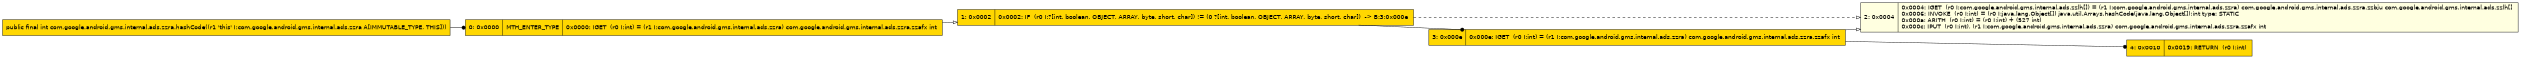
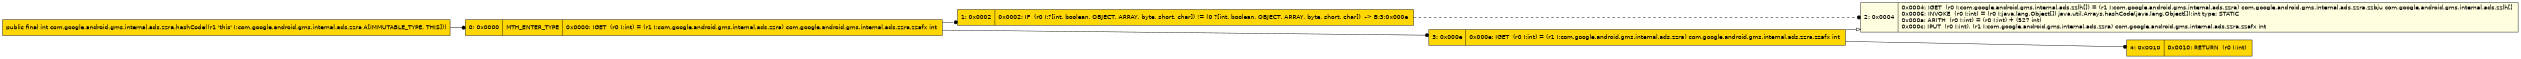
edge "1: 0x0002" -> "2: 0x0004": arrowhead onormal -> dot
edge "0: 0x0000" -> "1: 0x0002": arrowhead onormal -> dot
edge "1: 0x0002" -> "3: 0x000e": now "0: 0x0000" -> "3: 0x000e"
node "4: 0x0010": text "0x0019: RETURN  (r0 I:int)" -> "0x0010: RETURN  (r0 I:int)"
